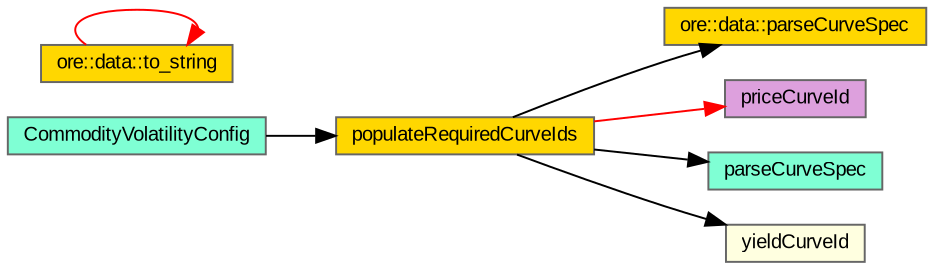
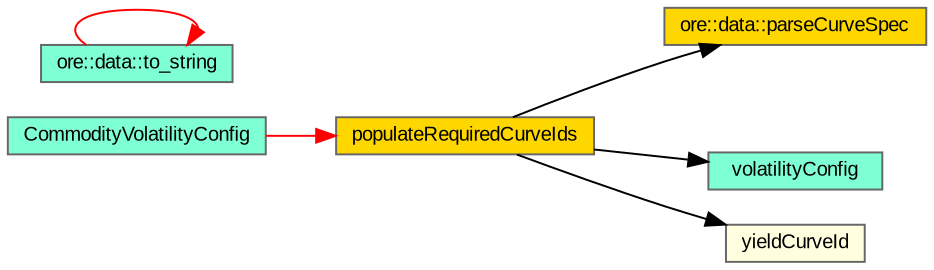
node "ore::data::to_string": fillcolor gold -> aquamarine
node "priceCurveId": removed
edge "CommodityVolatilityConfig" -> "populateRequiredCurveIds": color black -> red
node "parseCurveSpec": label "parseCurveSpec" -> "volatilityConfig"
